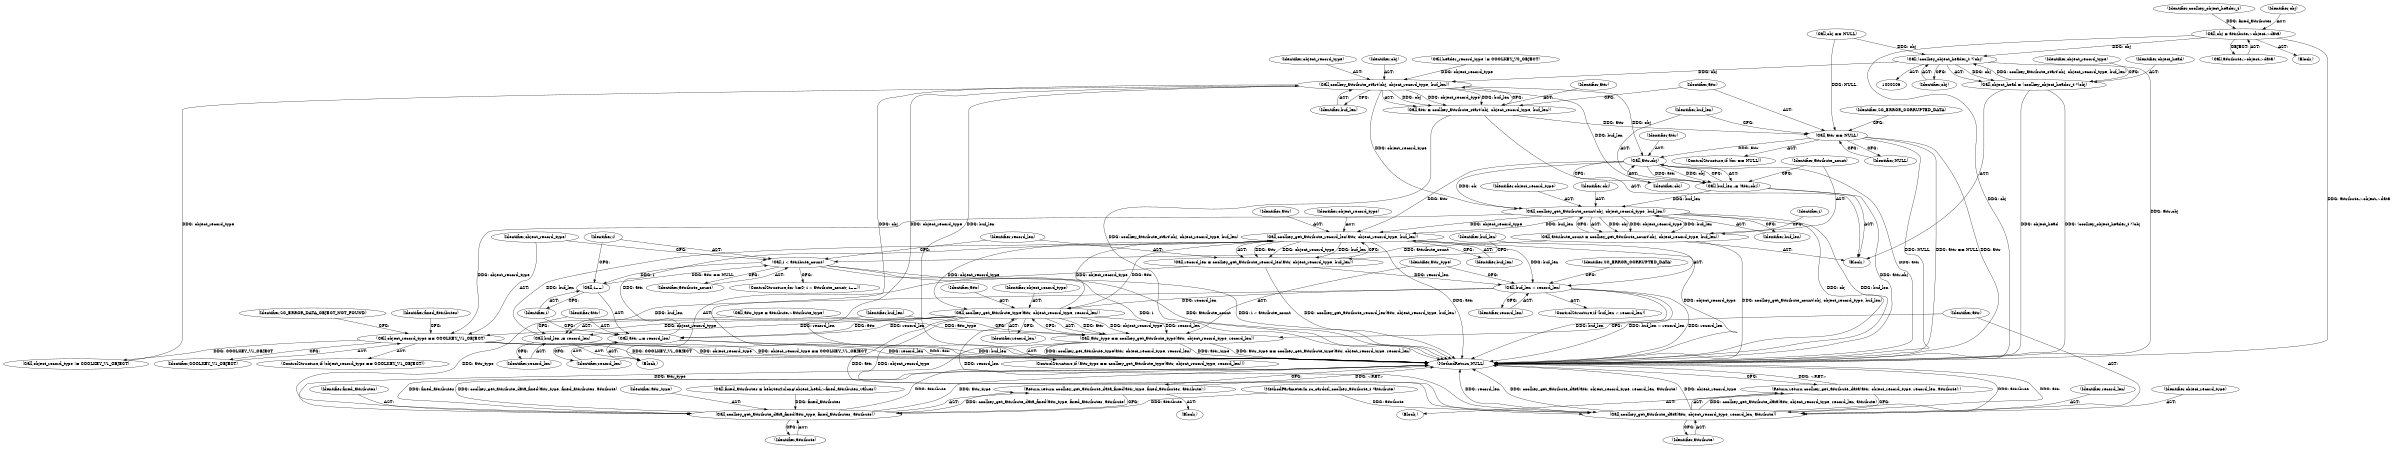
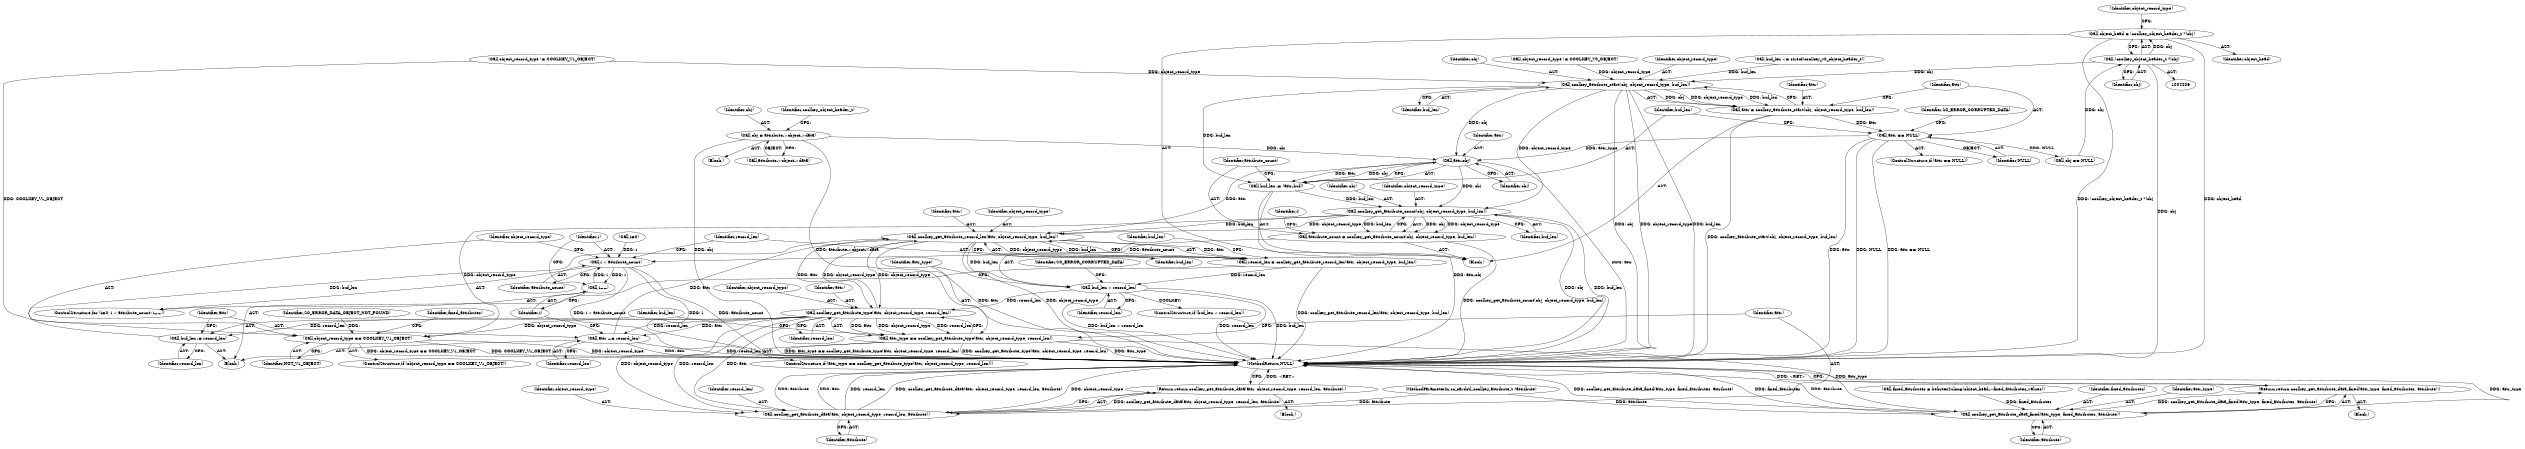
edge "(Identifier,coolkey_object_header_t)" -> "(Call,obj = attribute->object->data)": label "DDG: fixed_attributes" -> "CFG: "
edge "(Call,obj = attribute->object->data)" -> "(Call,(coolkey_object_header_t *)obj)": now "(Call,obj = attribute->object->data)" -> "(Call,attr-obj)"
edge "(Call,obj = attribute->object->data)" -> "(Call,attribute->object->data)": label "OBJECT: " -> "CFG: "
edge "(Call,attribute->object->data)" -> "(Call,obj = attribute->object->data)": label "AST: " -> "OBJECT: "
node "(Call,header_record_type != COOLKEY_V0_OBJECT)": label "(Call,header_record_type != COOLKEY_V0_OBJECT)" -> "(Call,object_record_type != COOLKEY_V0_OBJECT)"
node "(Call,buf_len <= sizeof(coolkey_v0_object_header_t))": added
edge "(Call,object_head = (coolkey_object_header_t *)obj)" -> "(Call,(coolkey_object_header_t *)obj)": label "DDG: coolkey_attribute_start(obj, object_record_type, buf_len)" -> "CFG: "
edge "(Identifier,object_head)" -> "(Call,object_head = (coolkey_object_header_t *)obj)": reversed
edge "(Call,obj == NULL)" -> "(Call,attr == NULL)": reversed
node "1000206": label "1000206" -> "1004206"
edge "(Call,attr == NULL)" -> "(Call,attr-obj)": label "DDG: attr" -> "DDG: attr_type"
edge "(Identifier,NULL)" -> "(Call,attr == NULL)": label "CFG: " -> "AST: "
edge "(Call,attr == NULL)" -> "(Identifier,NULL)": label "CFG: " -> "OBJECT: "
node "(ControlStructure,if (for == NULL))": label "(ControlStructure,if (for == NULL))" -> "(ControlStructure,if (attr == NULL))"
node "(Call,buf_len -= (attr-obj))": label "(Call,buf_len -= (attr-obj))" -> "(Call,buf_len -= (attr-buf))"
edge "(Call,(coolkey_object_header_t *)obj)" -> "(MethodReturn,NULL)": label "DDG: attr-obj" -> "DDG: obj"
node "(Call,i=0)": added
edge "(Call,i++)" -> "(Call,i < attribute_count)": label "DDG: attr == NULL" -> "DDG: i"
edge "(Call,i < attribute_count)" -> "(ControlStructure,for (i=0; i < attribute_count; i++))": label "CFG: " -> "AST: "
edge "(Call,buf_len < record_len)" -> "(Call,buf_len -= record_len)": removed, label "DDG: buf_len"
edge "(Call,buf_len < record_len)" -> "(ControlStructure,if (buf_len < record_len))": label "AST: " -> "COOLKEY: "
edge "(Call,i++)" -> "(Call,attr += record_len)": now "(Call,i++)" -> "(ControlStructure,for (i=0; i < attribute_count; i++))"
node "(Call,attr_type = attribute->attribute_type)": removed
edge "(Identifier,SC_ERROR_DATA_OBJECT_NOT_FOUND)" -> "(Call,object_record_type == COOLKEY_V1_OBJECT)": label "CFG: " -> "DDG: "
edge "(Call,object_record_type == COOLKEY_V1_OBJECT)" -> "(Call,object_record_type != COOLKEY_V1_OBJECT)": reversed
edge "(Call,buf_len -= record_len)" -> "(MethodReturn,NULL)": removed, label "DDG: buf_len"
node "(Identifier,COOLKEY_V1_OBJECT)": label "(Identifier,COOLKEY_V1_OBJECT)" -> "(Identifier,NOT_V1_OBJECT)"
